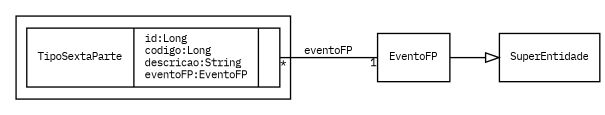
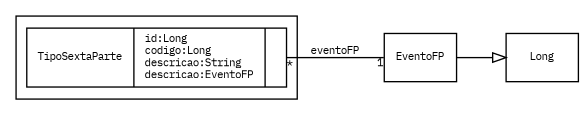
node "SuperEntidade": label "SuperEntidade" -> "Long"
node "TipoSextaParte": text "eventoFP:EventoFP" -> "descricao:EventoFP"
